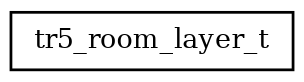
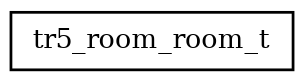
node "tr5_room_layer_t": label "tr5_room_layer_t" -> "tr5_room_room_t"
